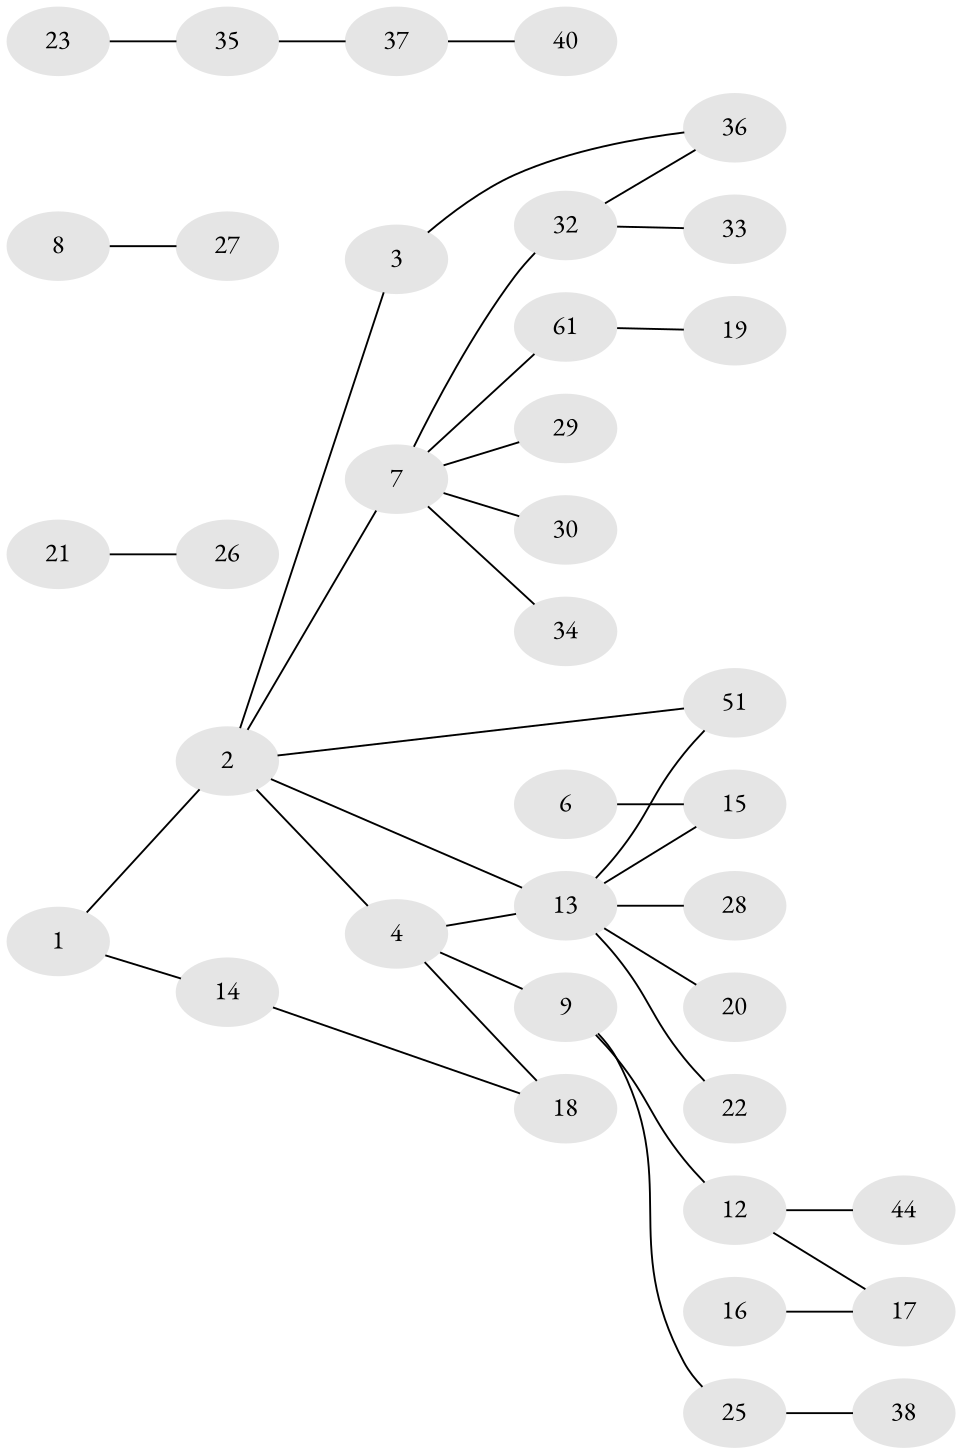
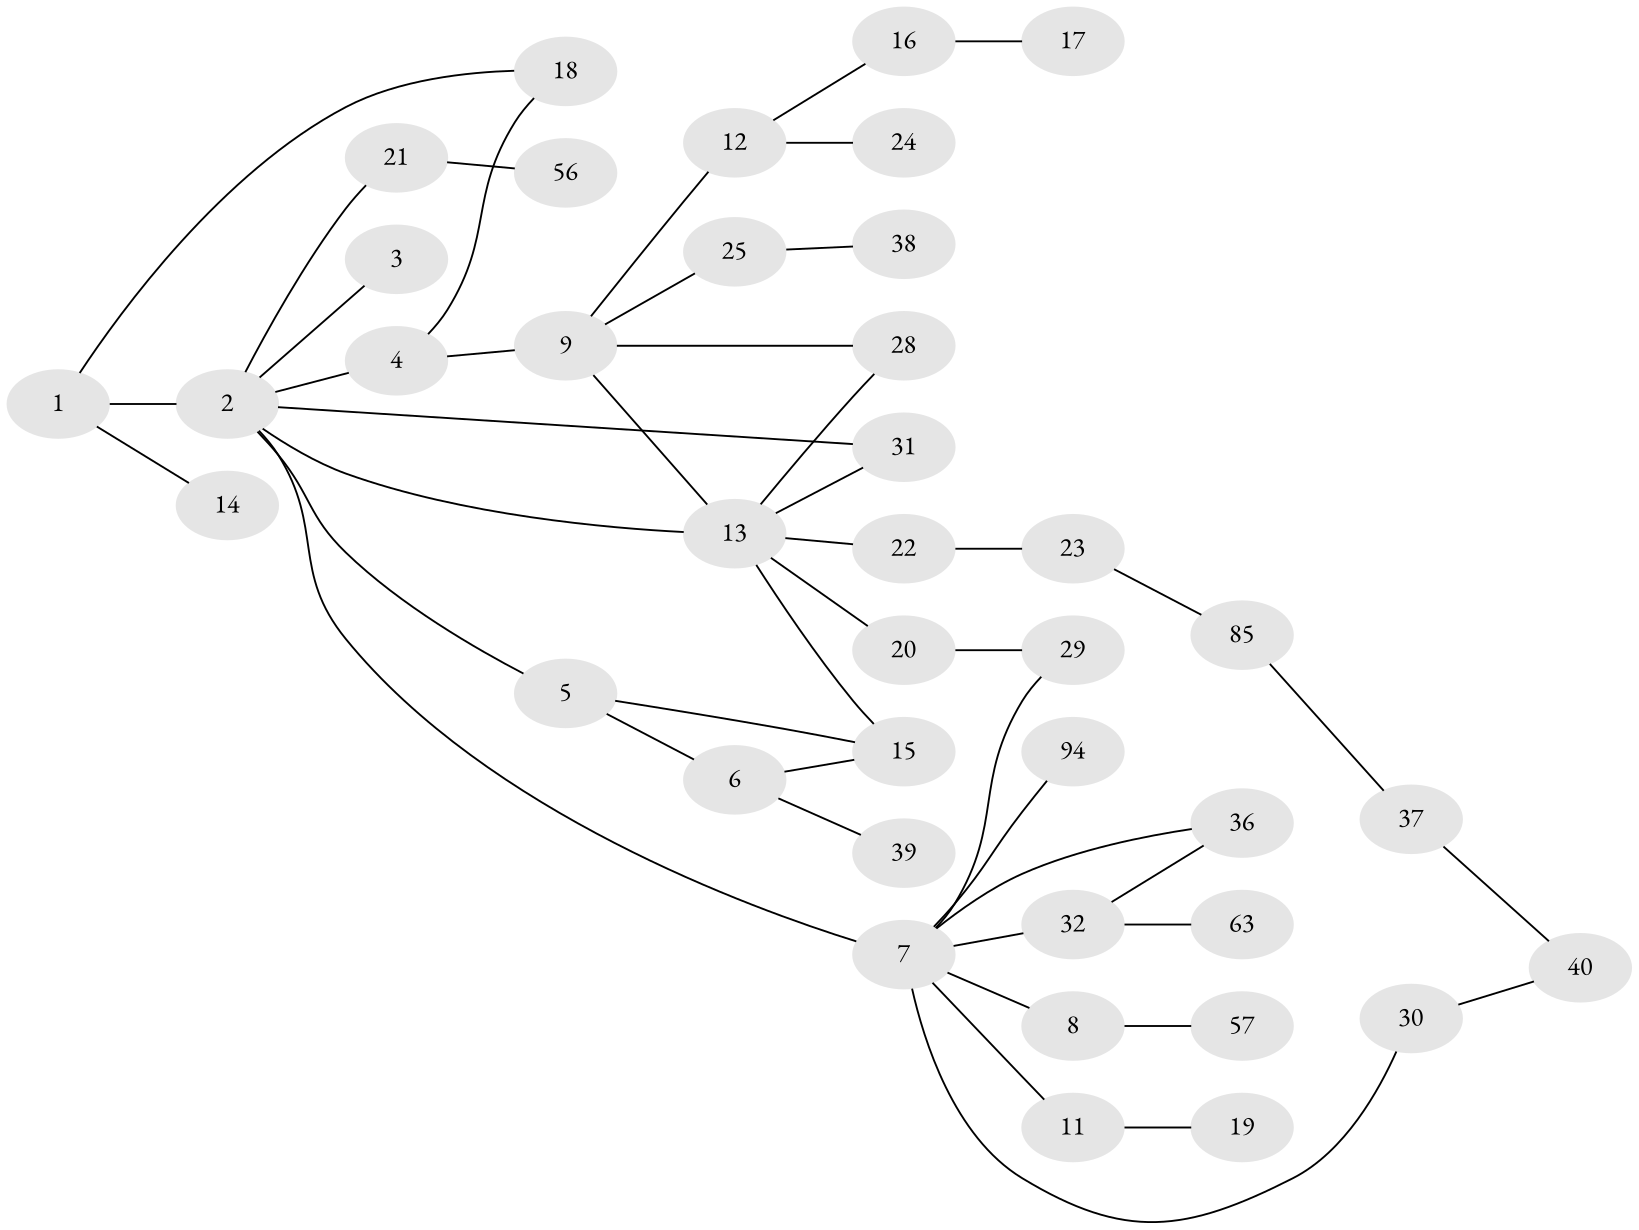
node "35": label "35" -> "85"
edge "36" -- "3": now "36" -- "7"
node "33": label "33" -> "63"
node "27": label "27" -> "57"
edge "21" -- "2": added
node "61": label "61" -> "11"
edge "9" -- "28": added
edge "22" -- "23": added
node "26": label "26" -> "56"
node "34": label "34" -> "94"
edge "20" -- "29": added
node "5": added
node "51": label "51" -> "31"
node "39": added
edge "13" -- "4": now "13" -- "9"
edge "7" -- "8": added
edge "40" -- "30": added
edge "14" -- "18": now "1" -- "18"
node "44": label "44" -> "24"
edge "12" -- "17": now "12" -- "16"
